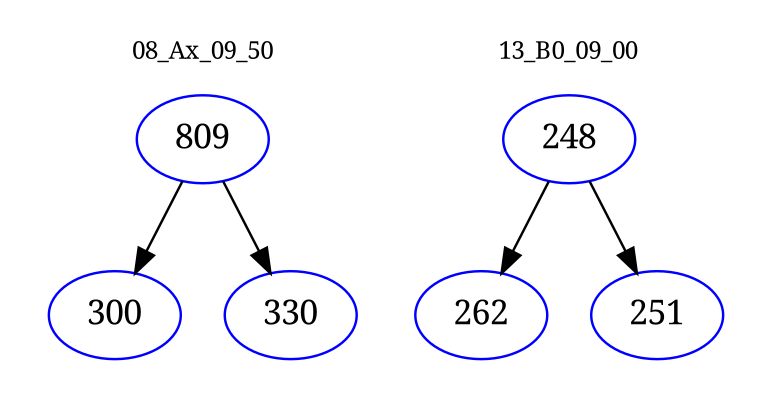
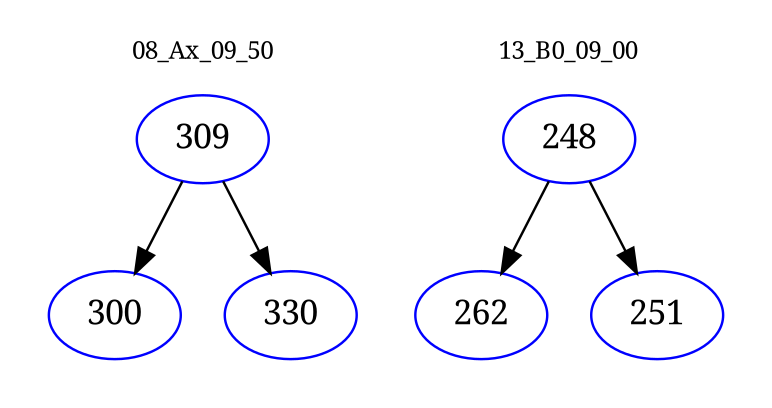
node "809": label "809" -> "309"
